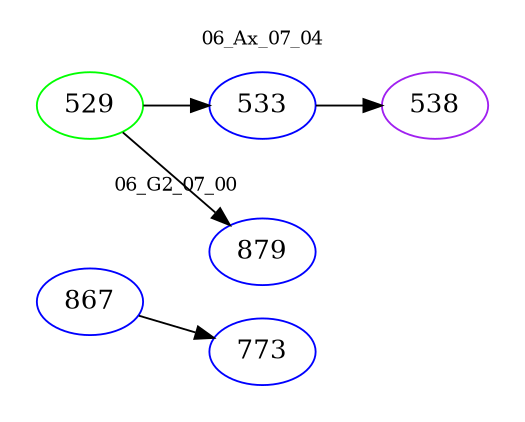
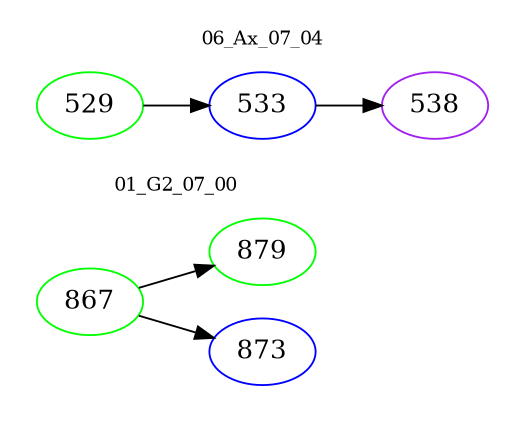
edge "529" -> "879": now "867" -> "879"
cluster "06_G2_07_00": label "06_G2_07_00" -> "01_G2_07_00"
node "879": color blue -> green
node "867": color blue -> green
node "773": label "773" -> "873"
